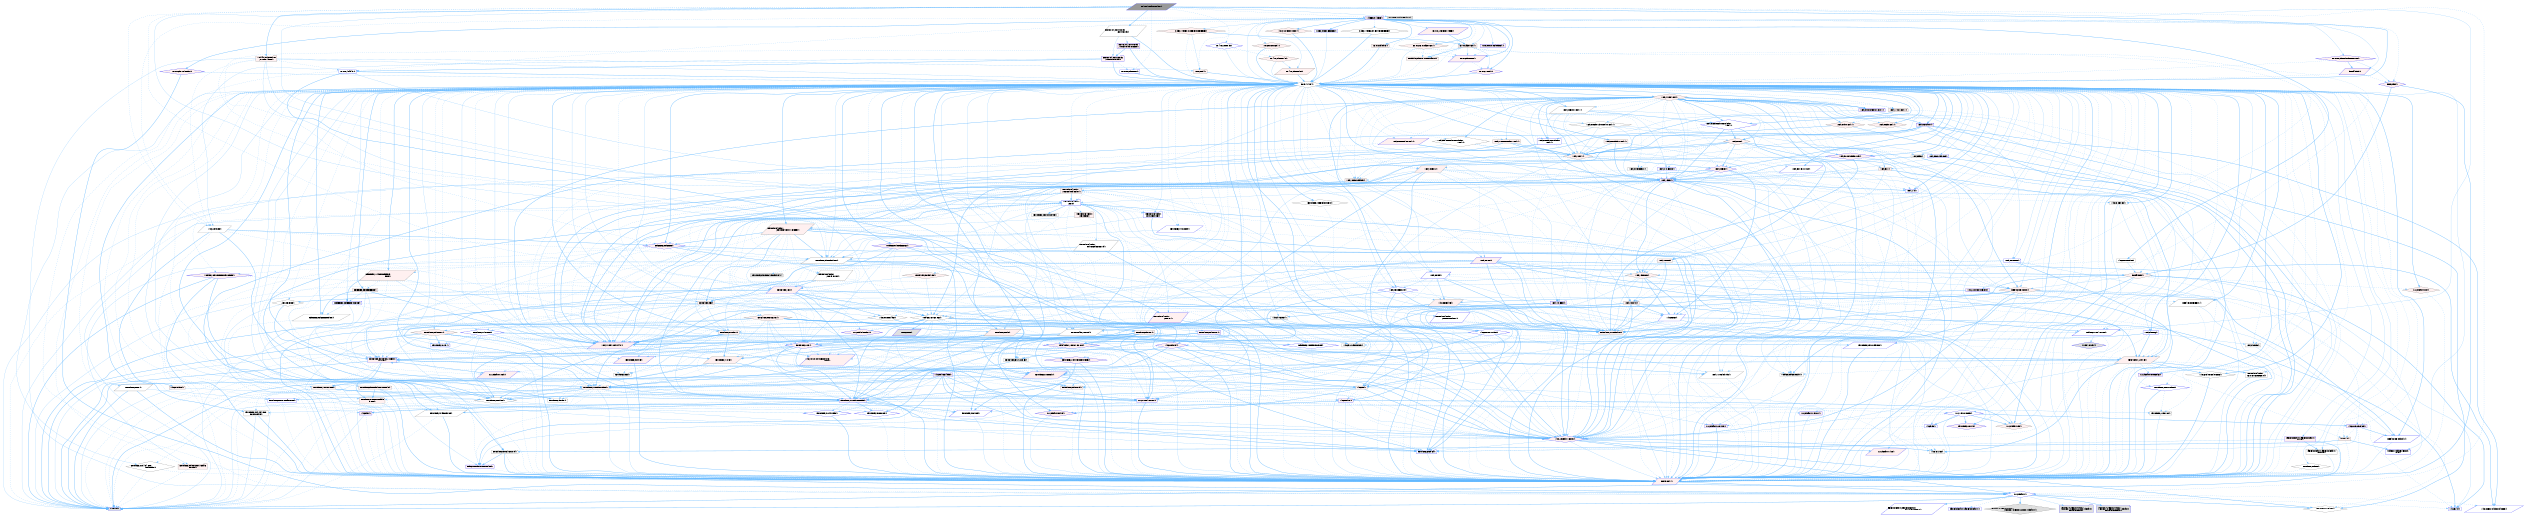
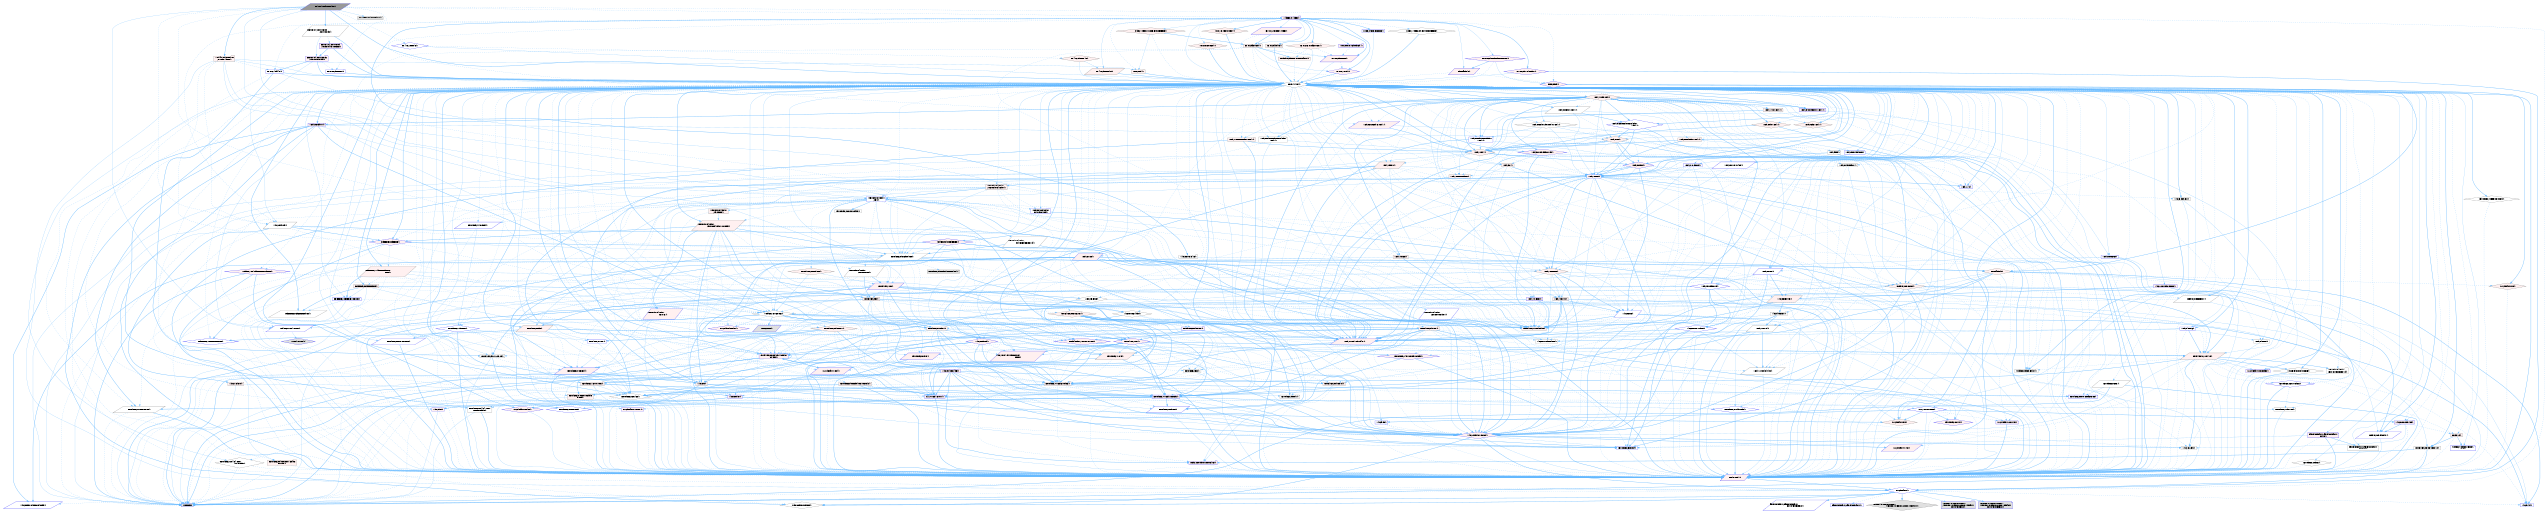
edge "Widgets/SWidget.h" -> "Rendering/SlateLayoutTransform.h": now "Widgets/SWidget.h" -> "Math/PerspectiveMatrix.h"
node "Math/ScaleRotationTranslation Matrix.h": shape diamond -> note
node "Constructible/Interval.h": label "Constructible/Interval.h" -> "Math/Interval.h"
